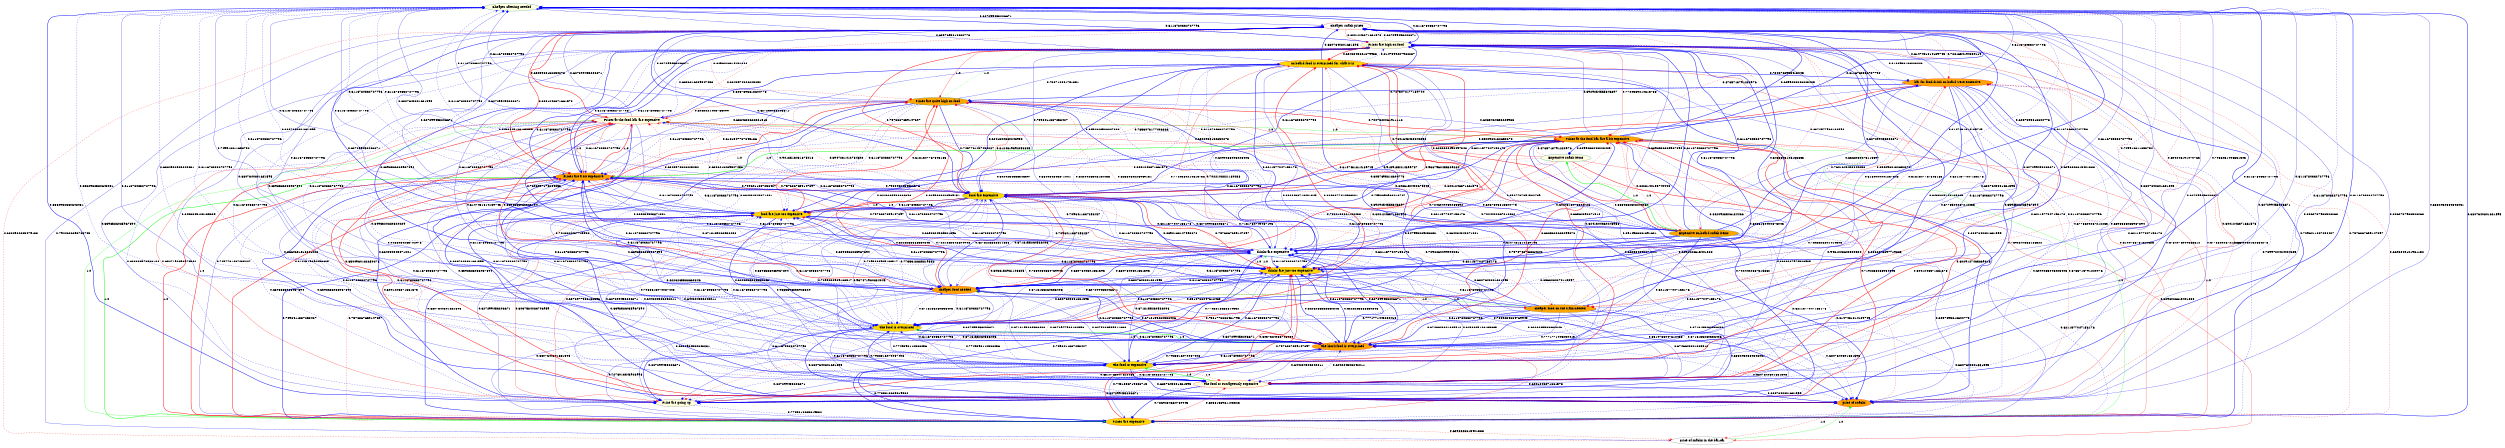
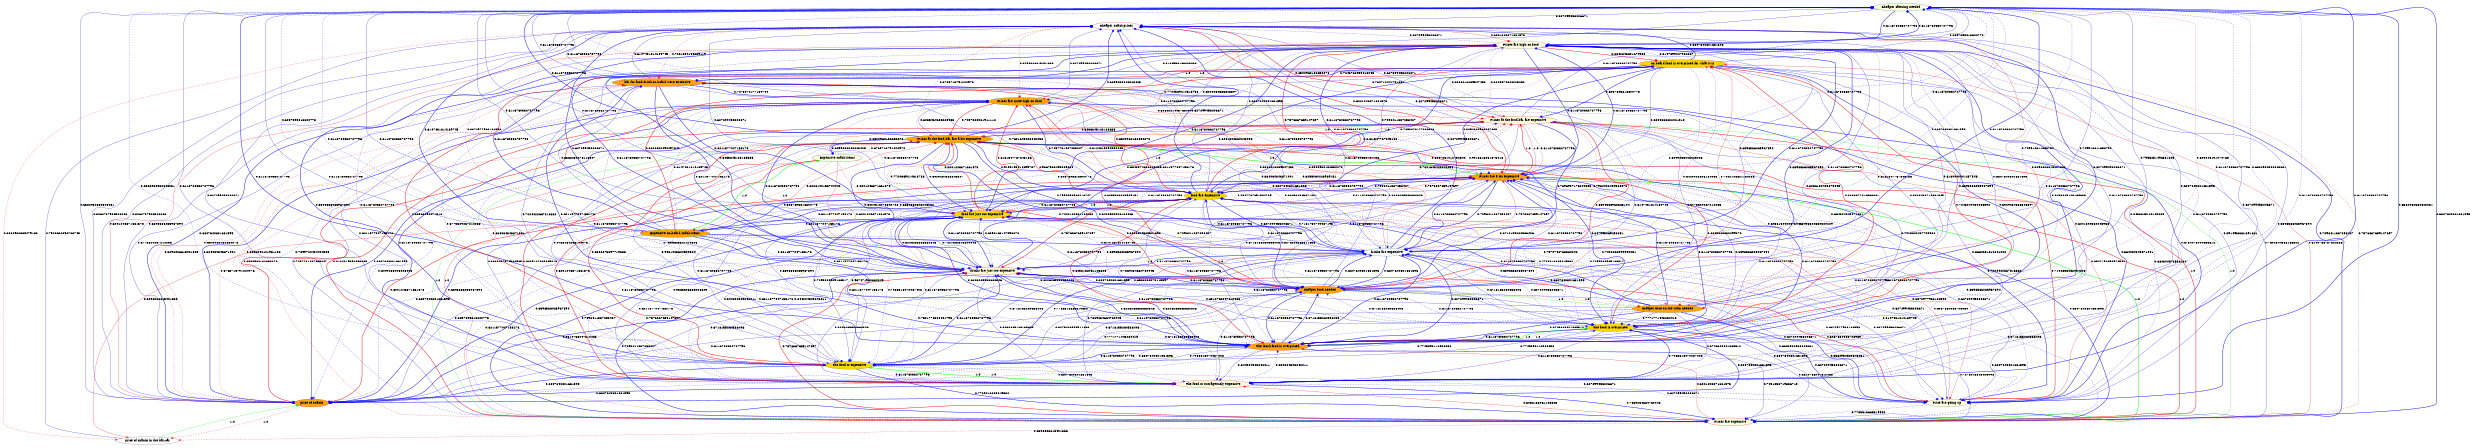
edge "Prices are quite high on food" -> "on board food is overpriced for what it is": reversed
node "drinks are just too expensive": fillcolor gold -> lightyellow
node "Prices are expensive": fillcolor gold -> lightyellow
